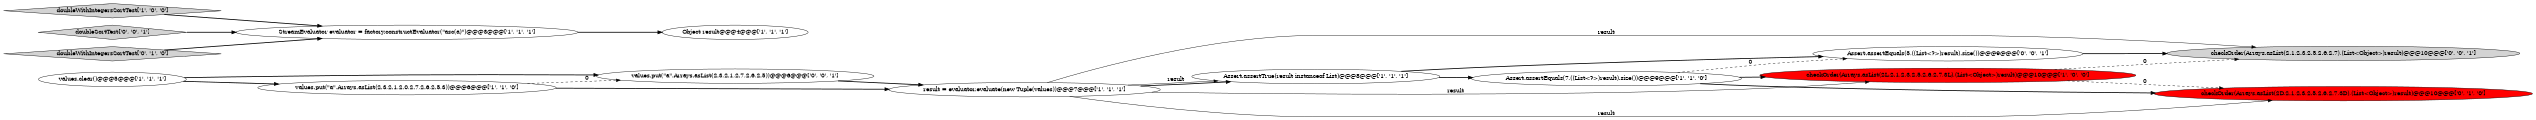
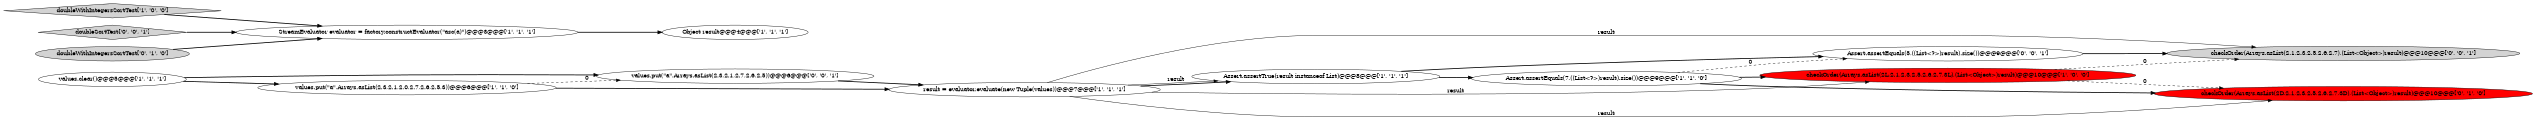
node "doubleWithIntegersSortTest['0', '1', '0']": shape diamond -> ellipse
